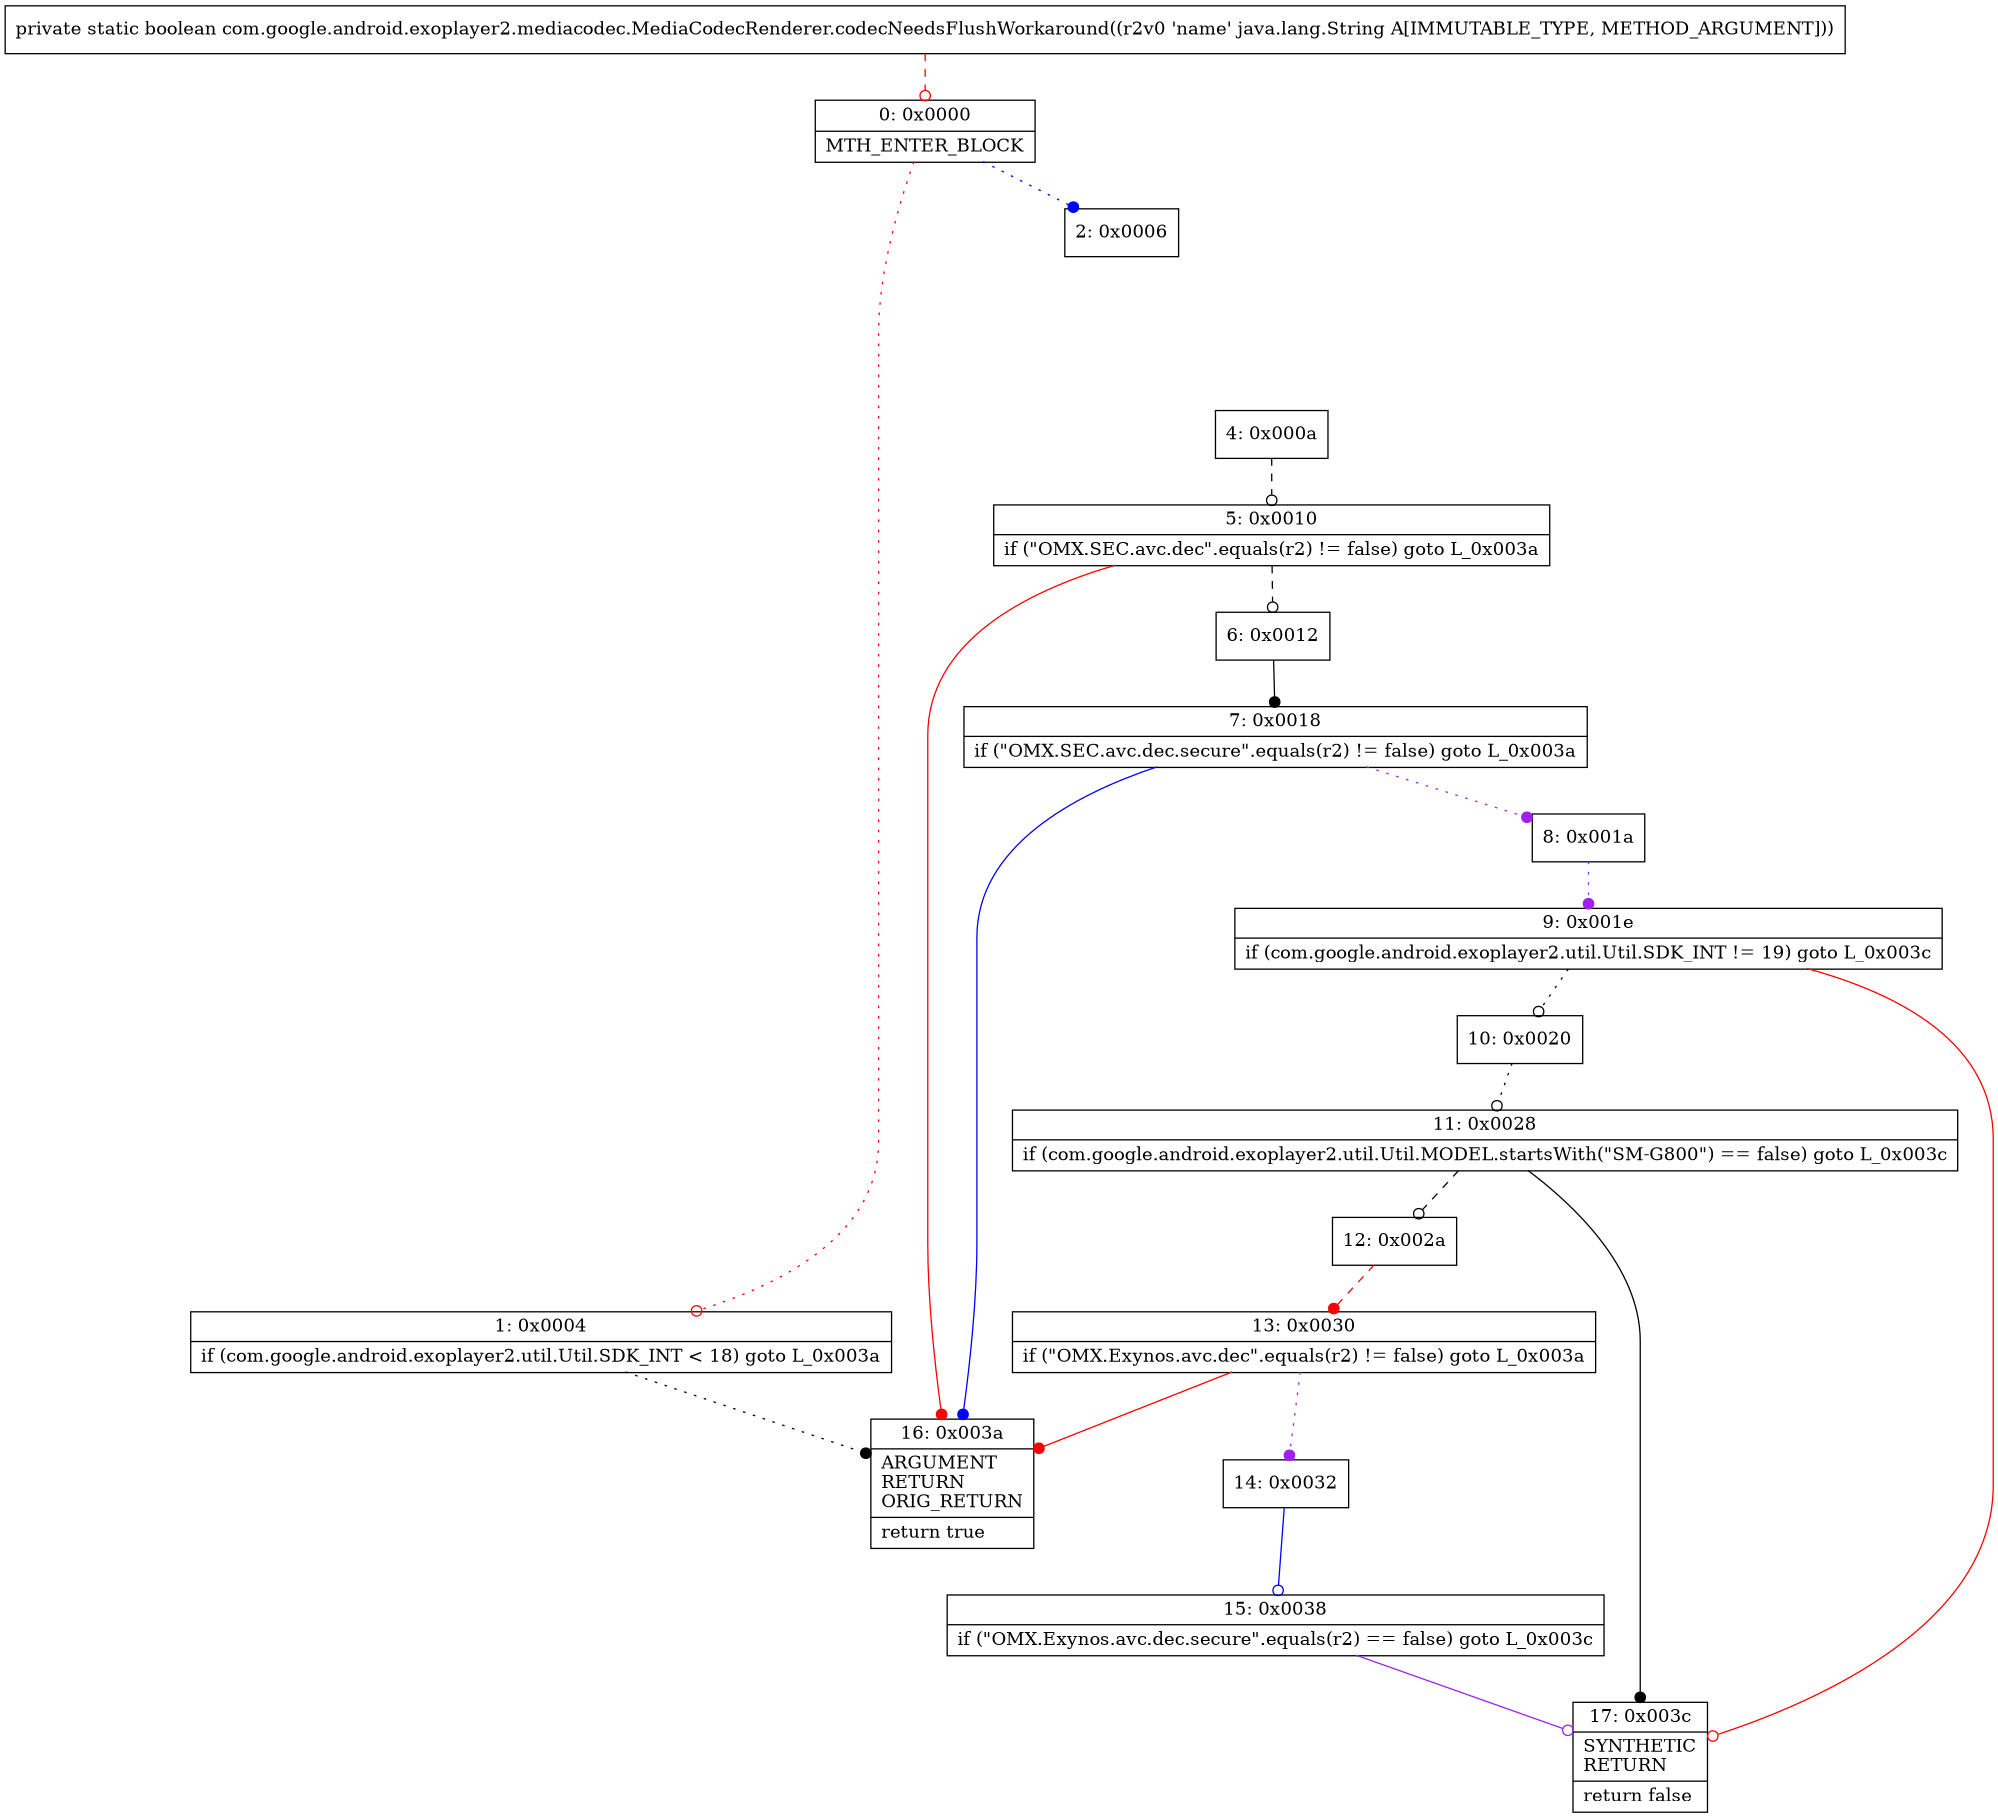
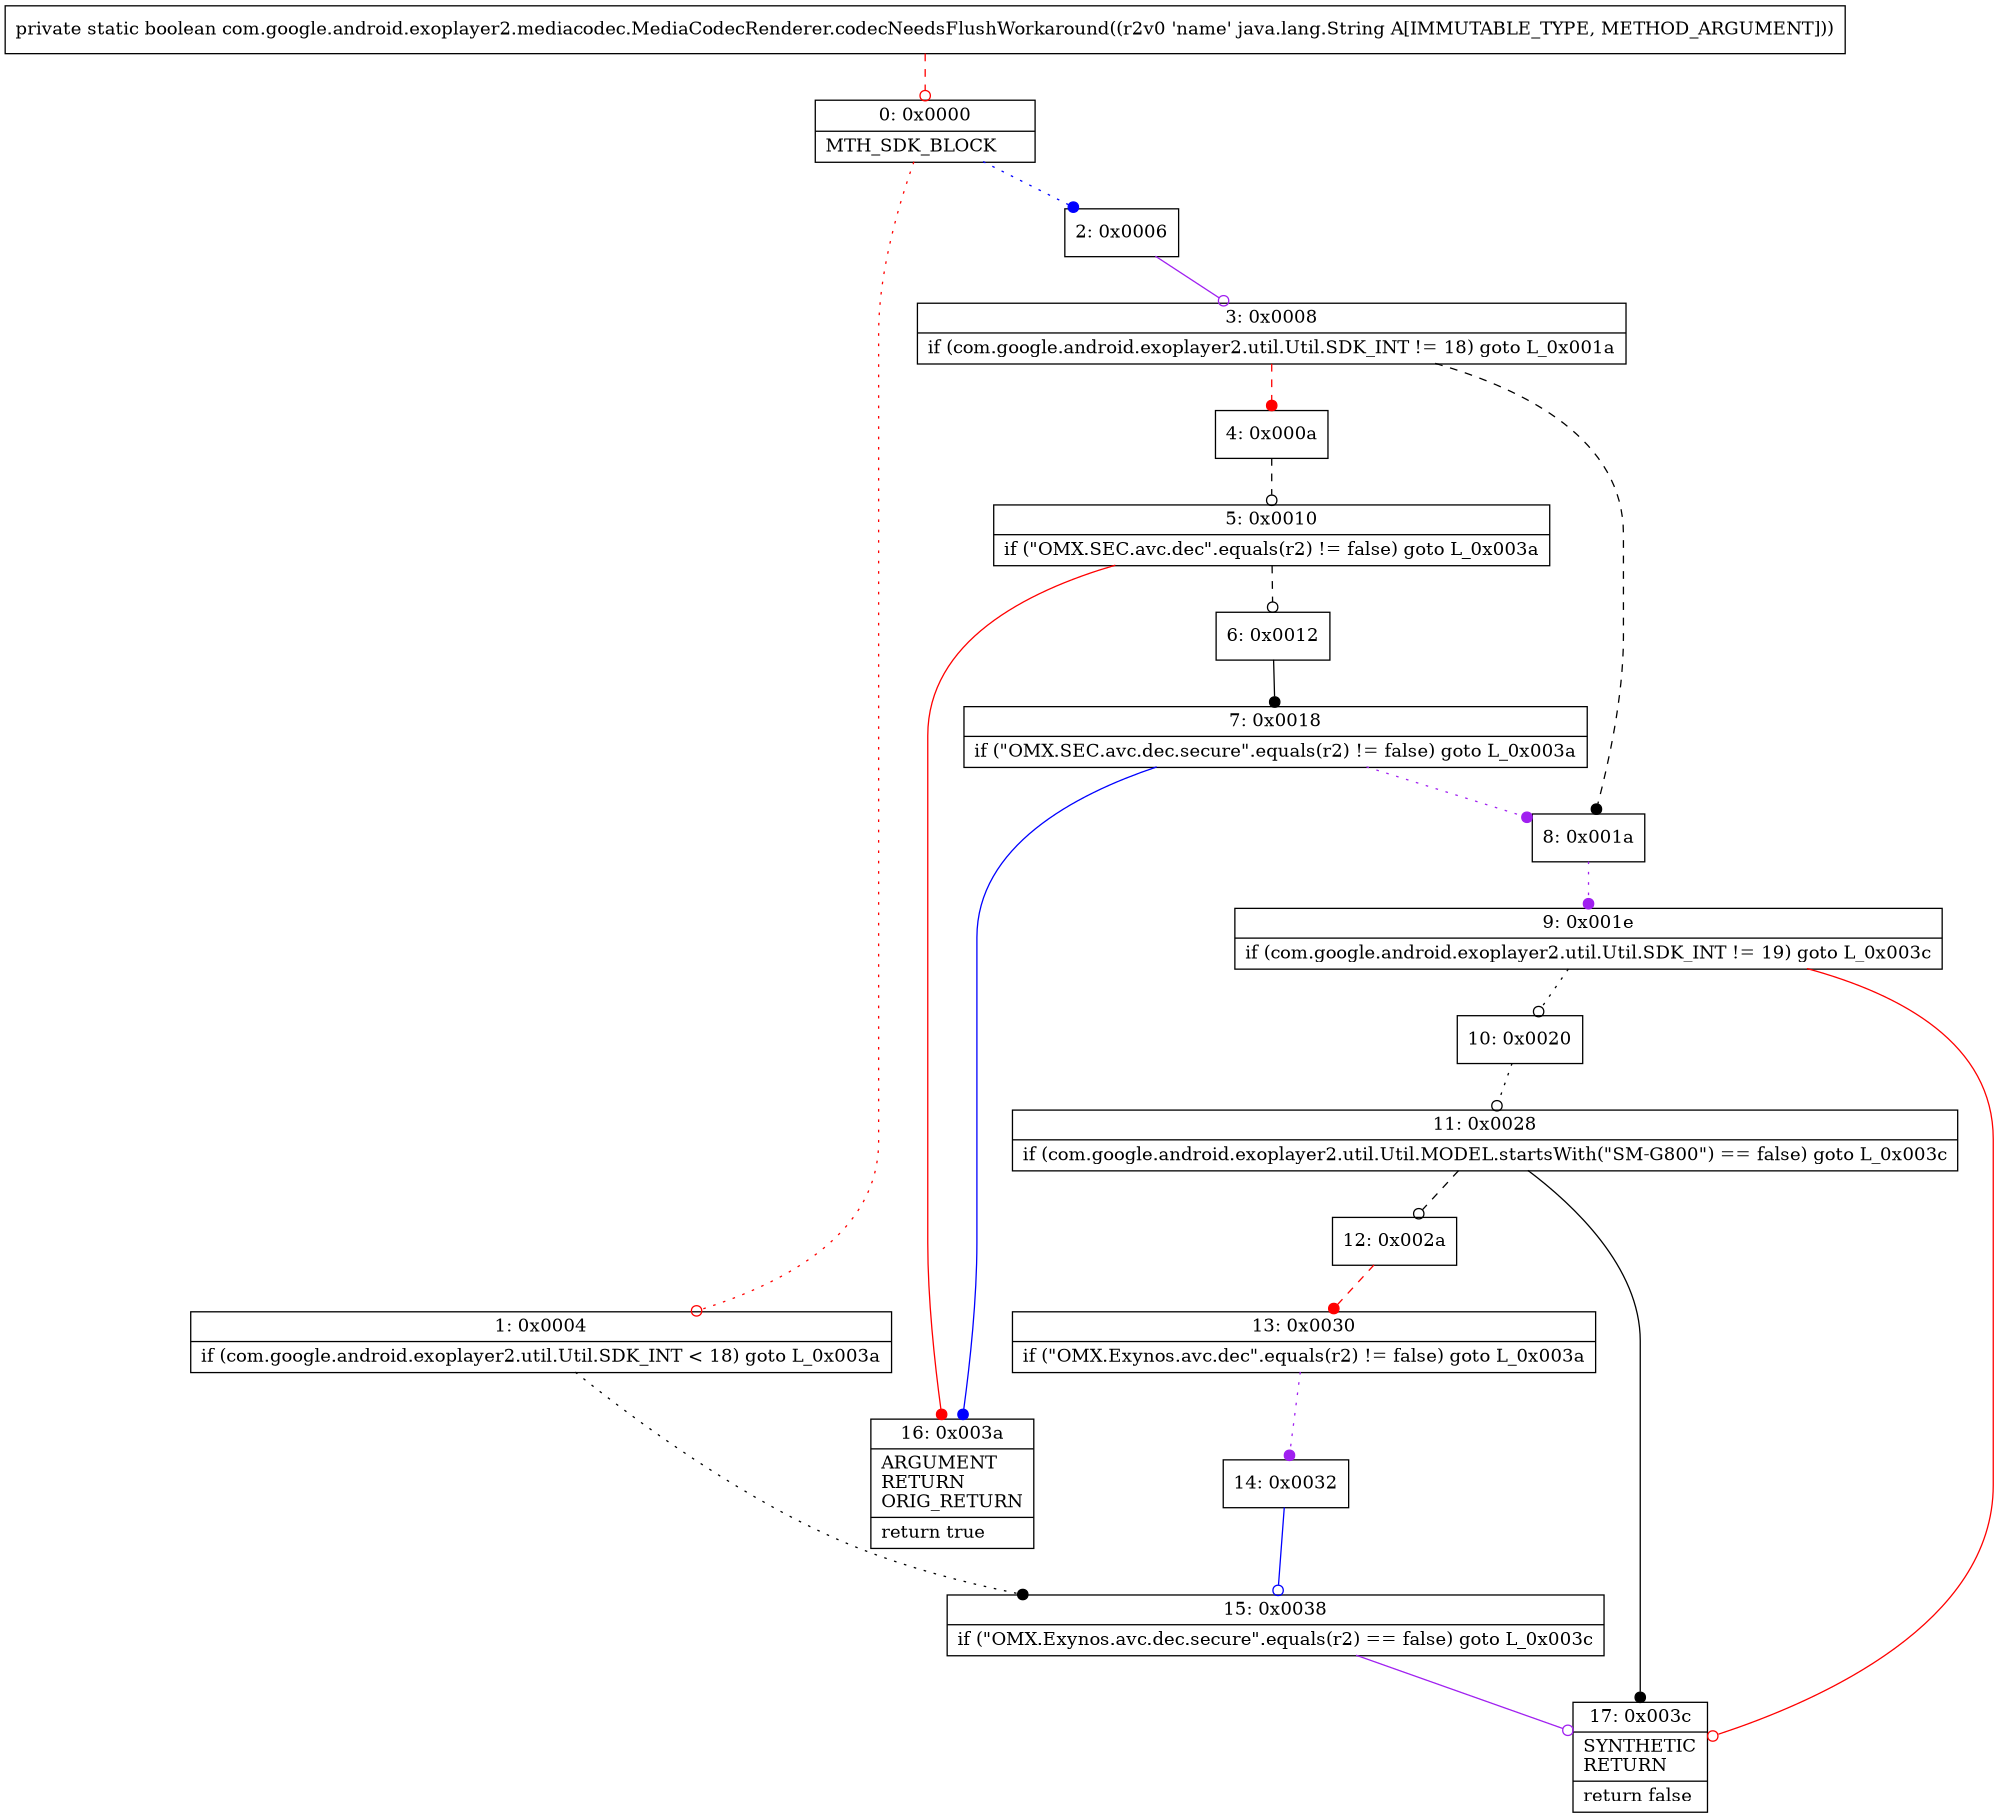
node "0: 0x0000": text "MTH_ENTER_BLOCK" -> "MTH_SDK_BLOCK"
node "3: 0x0008": added
edge "13: 0x0030" -> "16: 0x003a": removed
edge "1: 0x0004" -> "16: 0x003a": now "1: 0x0004" -> "15: 0x0038"
